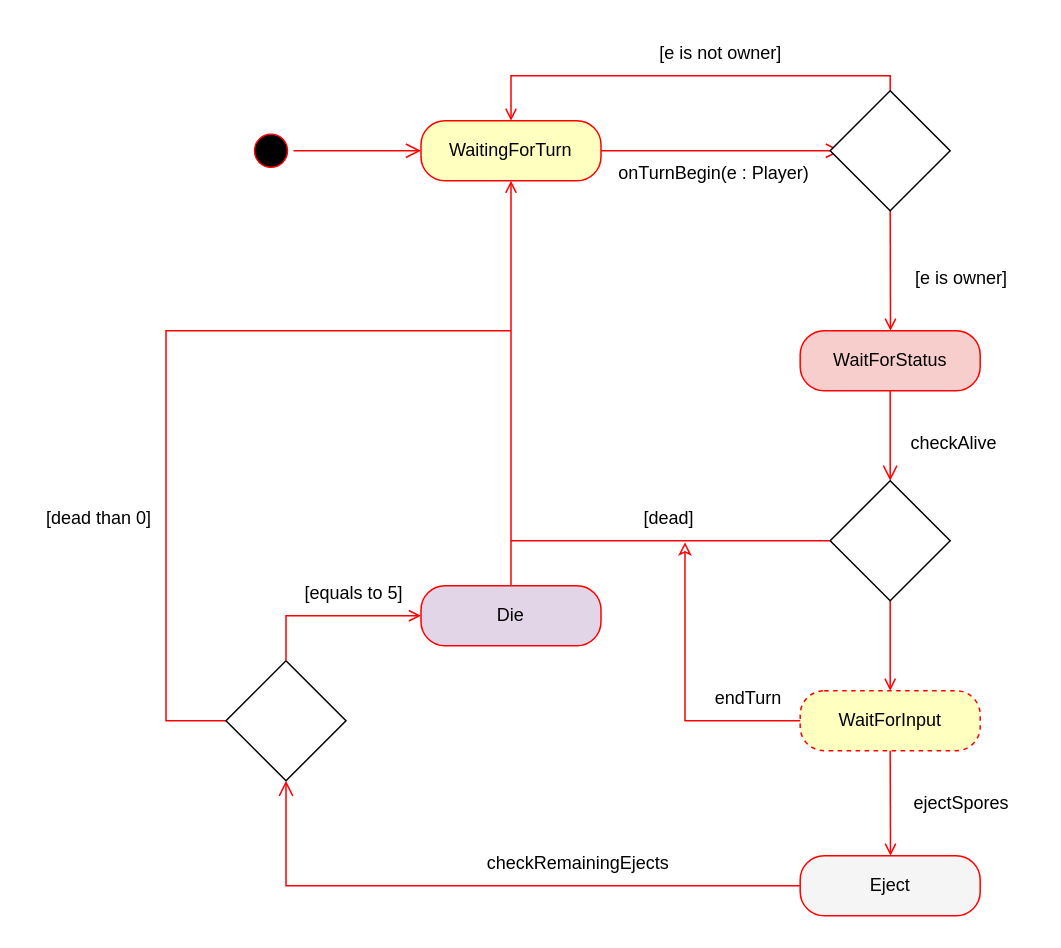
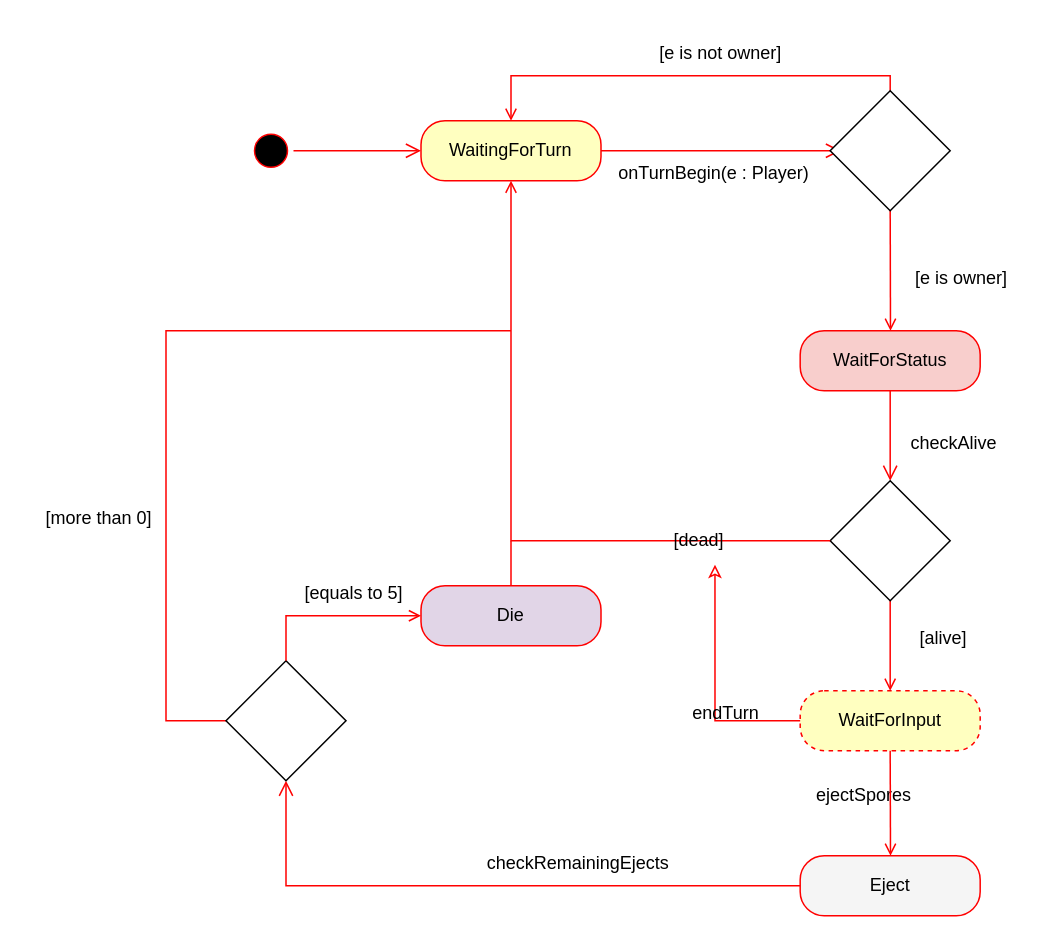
node "[dead than 0]": label "[dead than 0]" -> "[more than 0]"
node "[dead]": moved (668, 518) -> (698, 541)
node "[alive]": added
node "endTurn": moved (747, 698) -> (725, 713)
node "ejectSpores": moved (961, 803) -> (863, 796)
